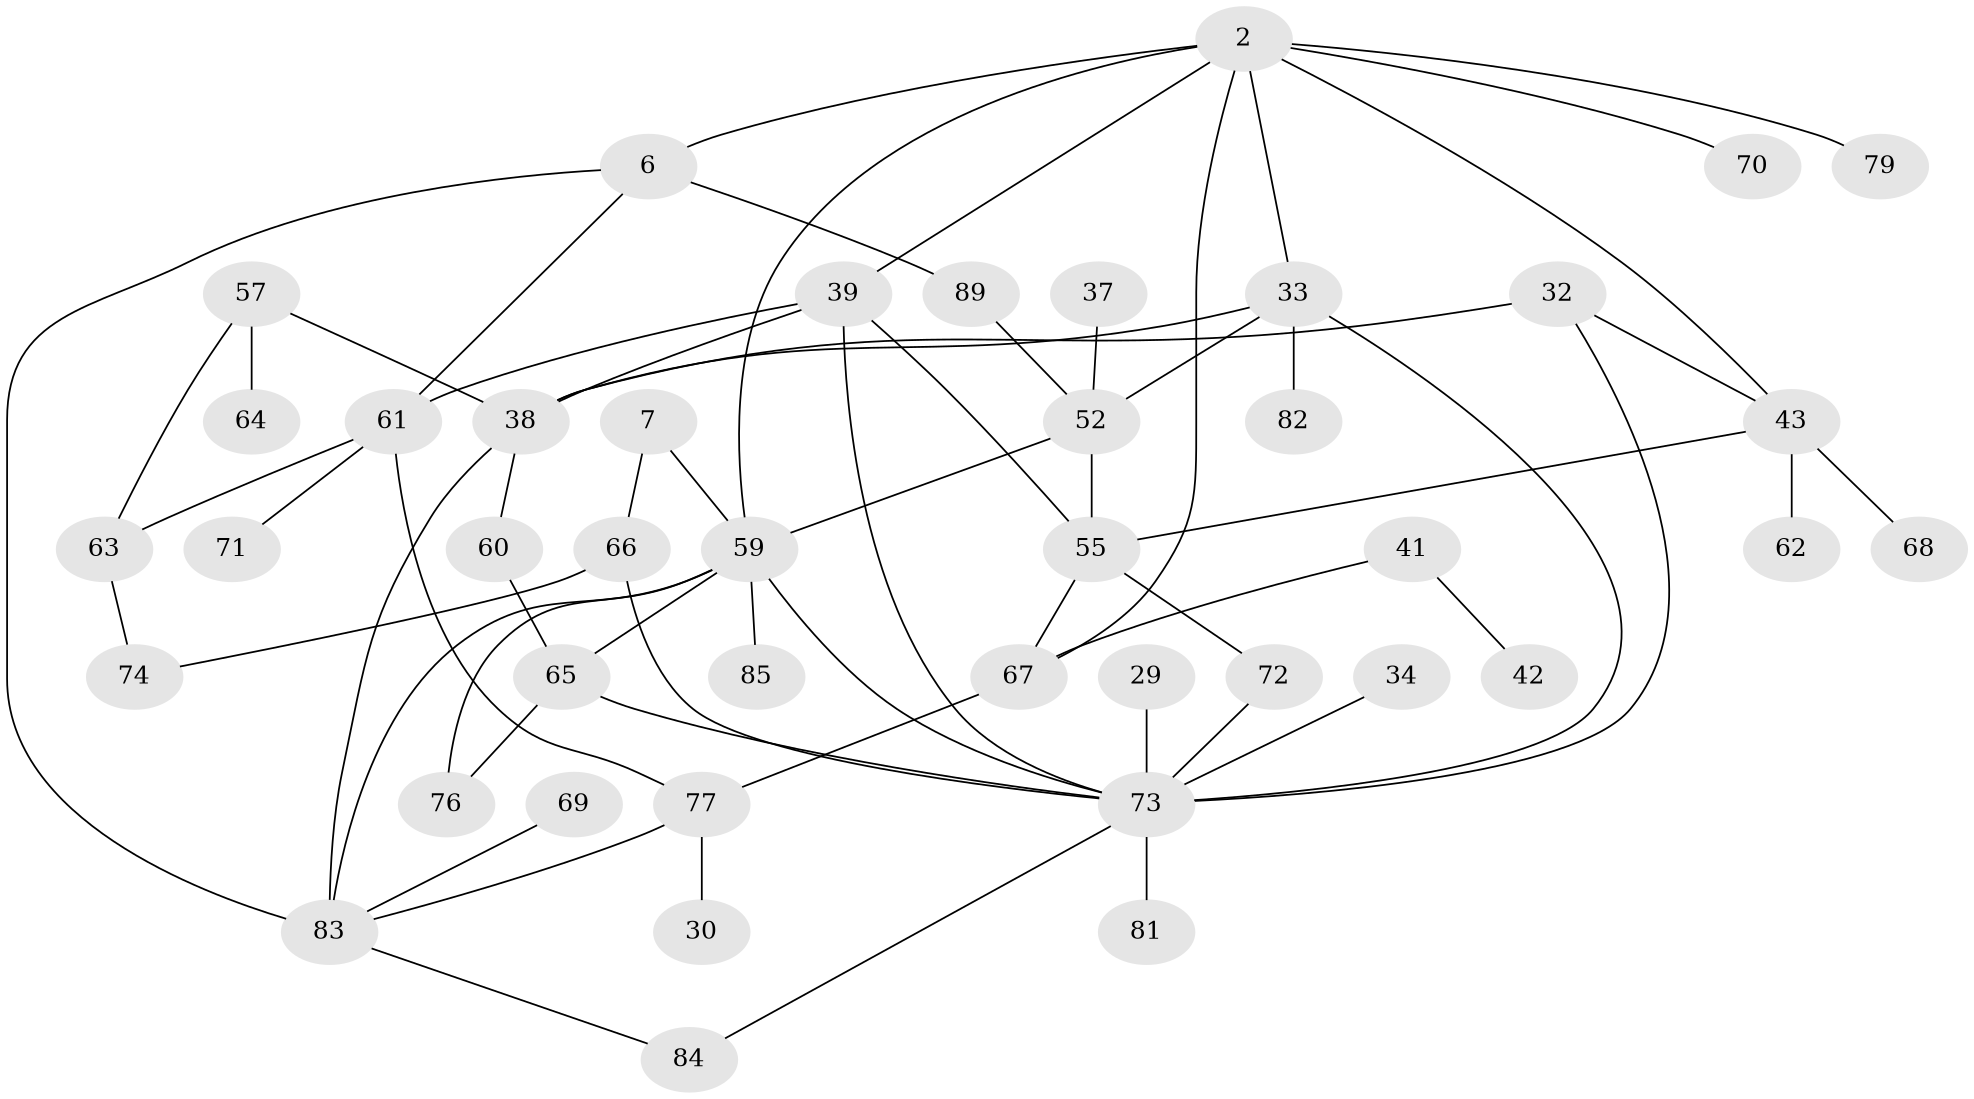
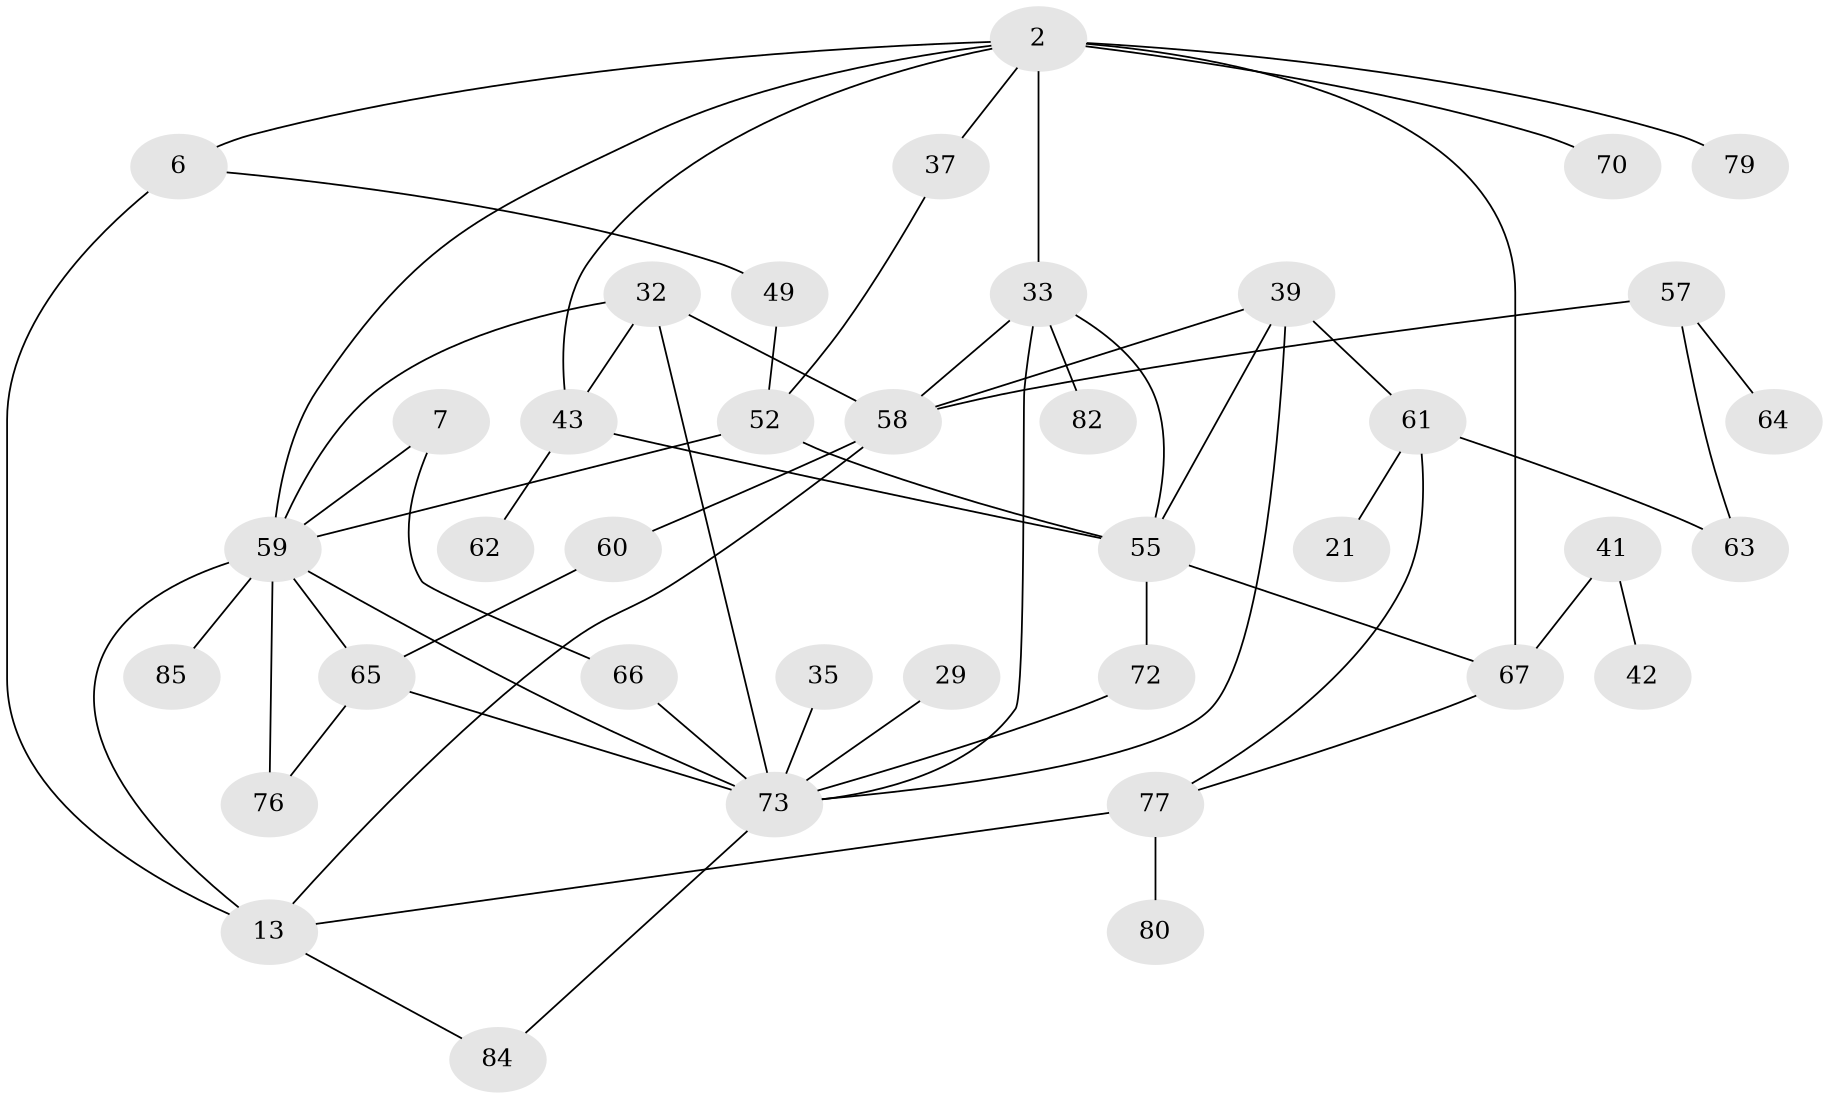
edge "2" -- "39": now "2" -- "37"
edge "6" -- "61": removed
node "89": label "89" -> "49"
edge "33" -- "52": now "33" -- "55"
edge "32" -- "59": added
node "38": label "38" -> "58"
node "71": label "71" -> "21"
node "68": removed
node "74": removed
node "34": label "34" -> "35"
node "69": removed
node "83": label "83" -> "13"
node "30": label "30" -> "80"
node "81": removed
